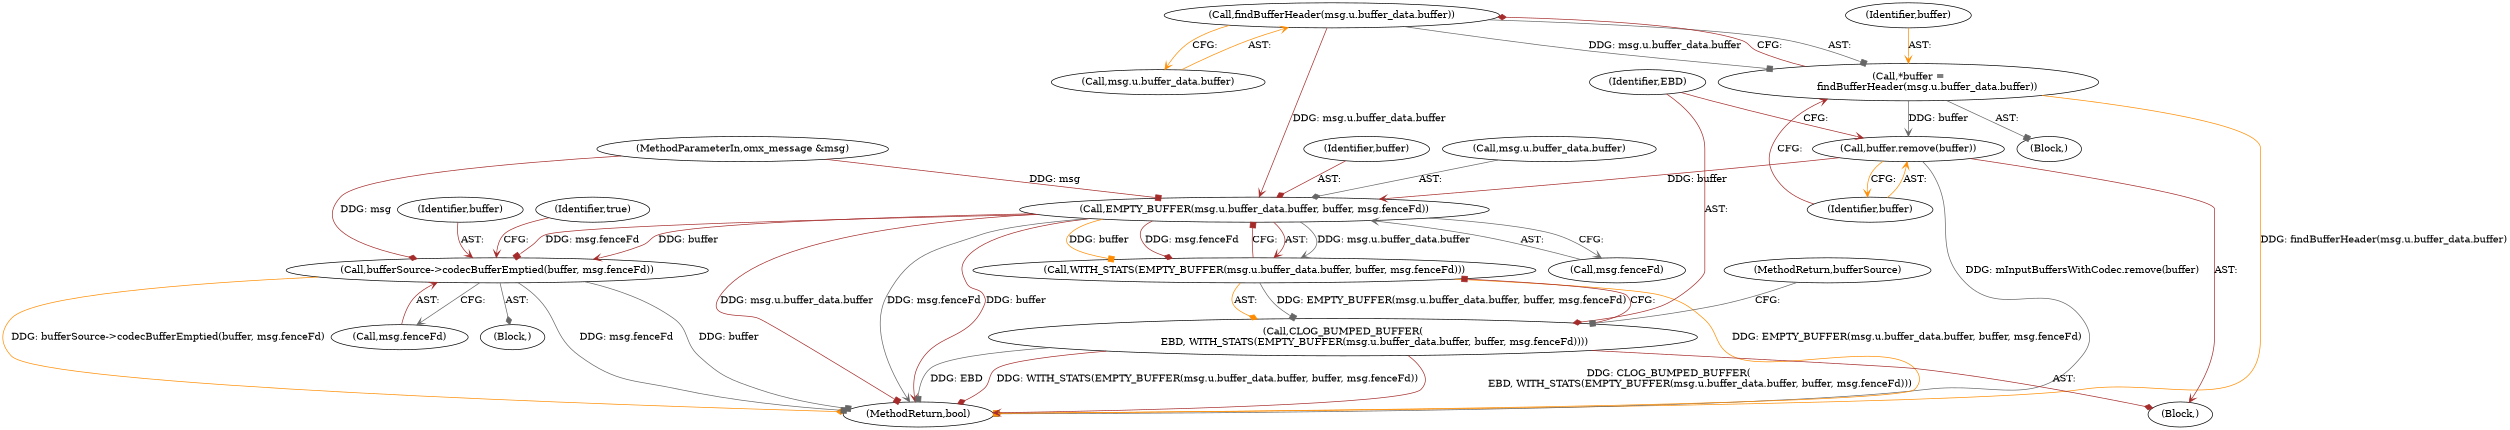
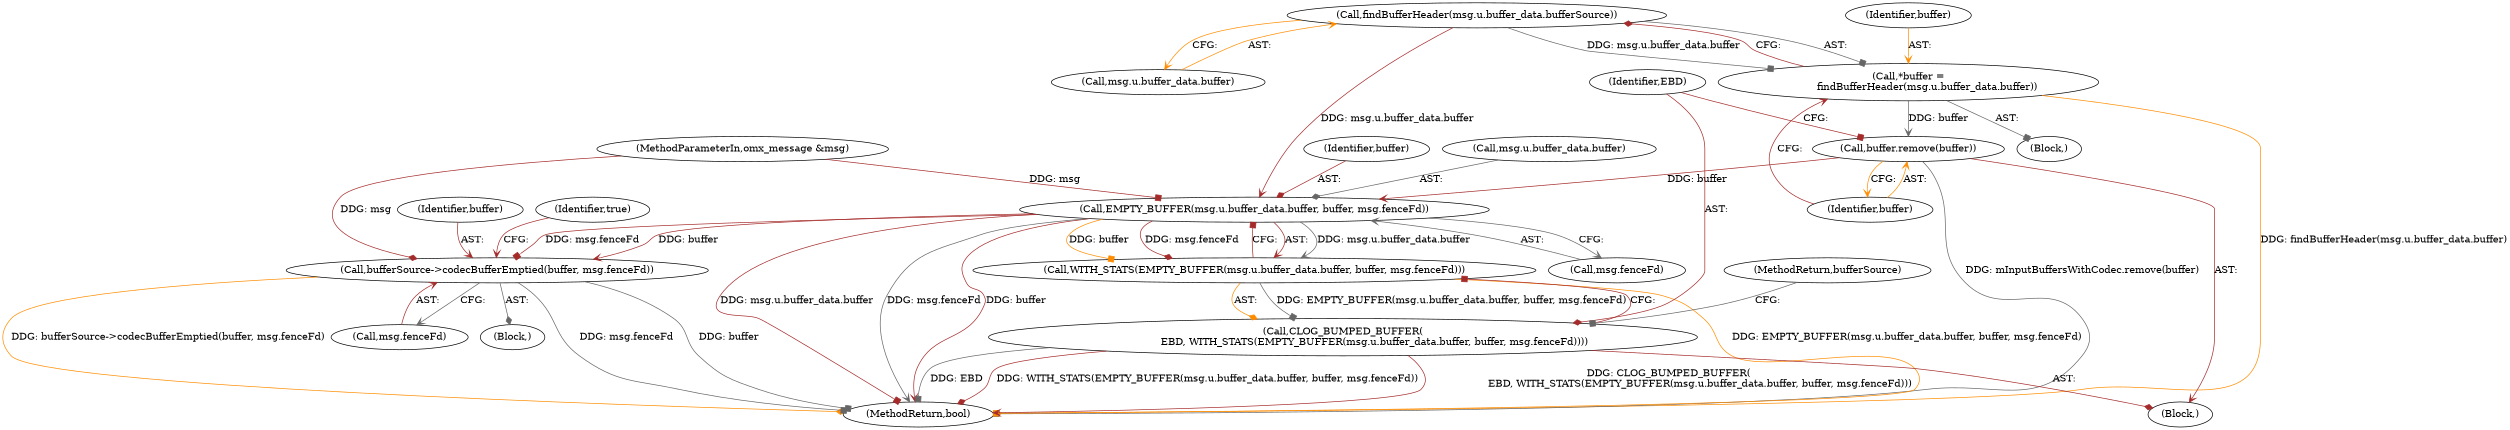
node "(Call,findBufferHeader(msg.u.buffer_data.buffer))": label "(Call,findBufferHeader(msg.u.buffer_data.buffer))" -> "(Call,findBufferHeader(msg.u.buffer_data.bufferSource))"
edge "(Identifier,EBD)" -> "(Call,buffer.remove(buffer))": arrowhead vee -> box
